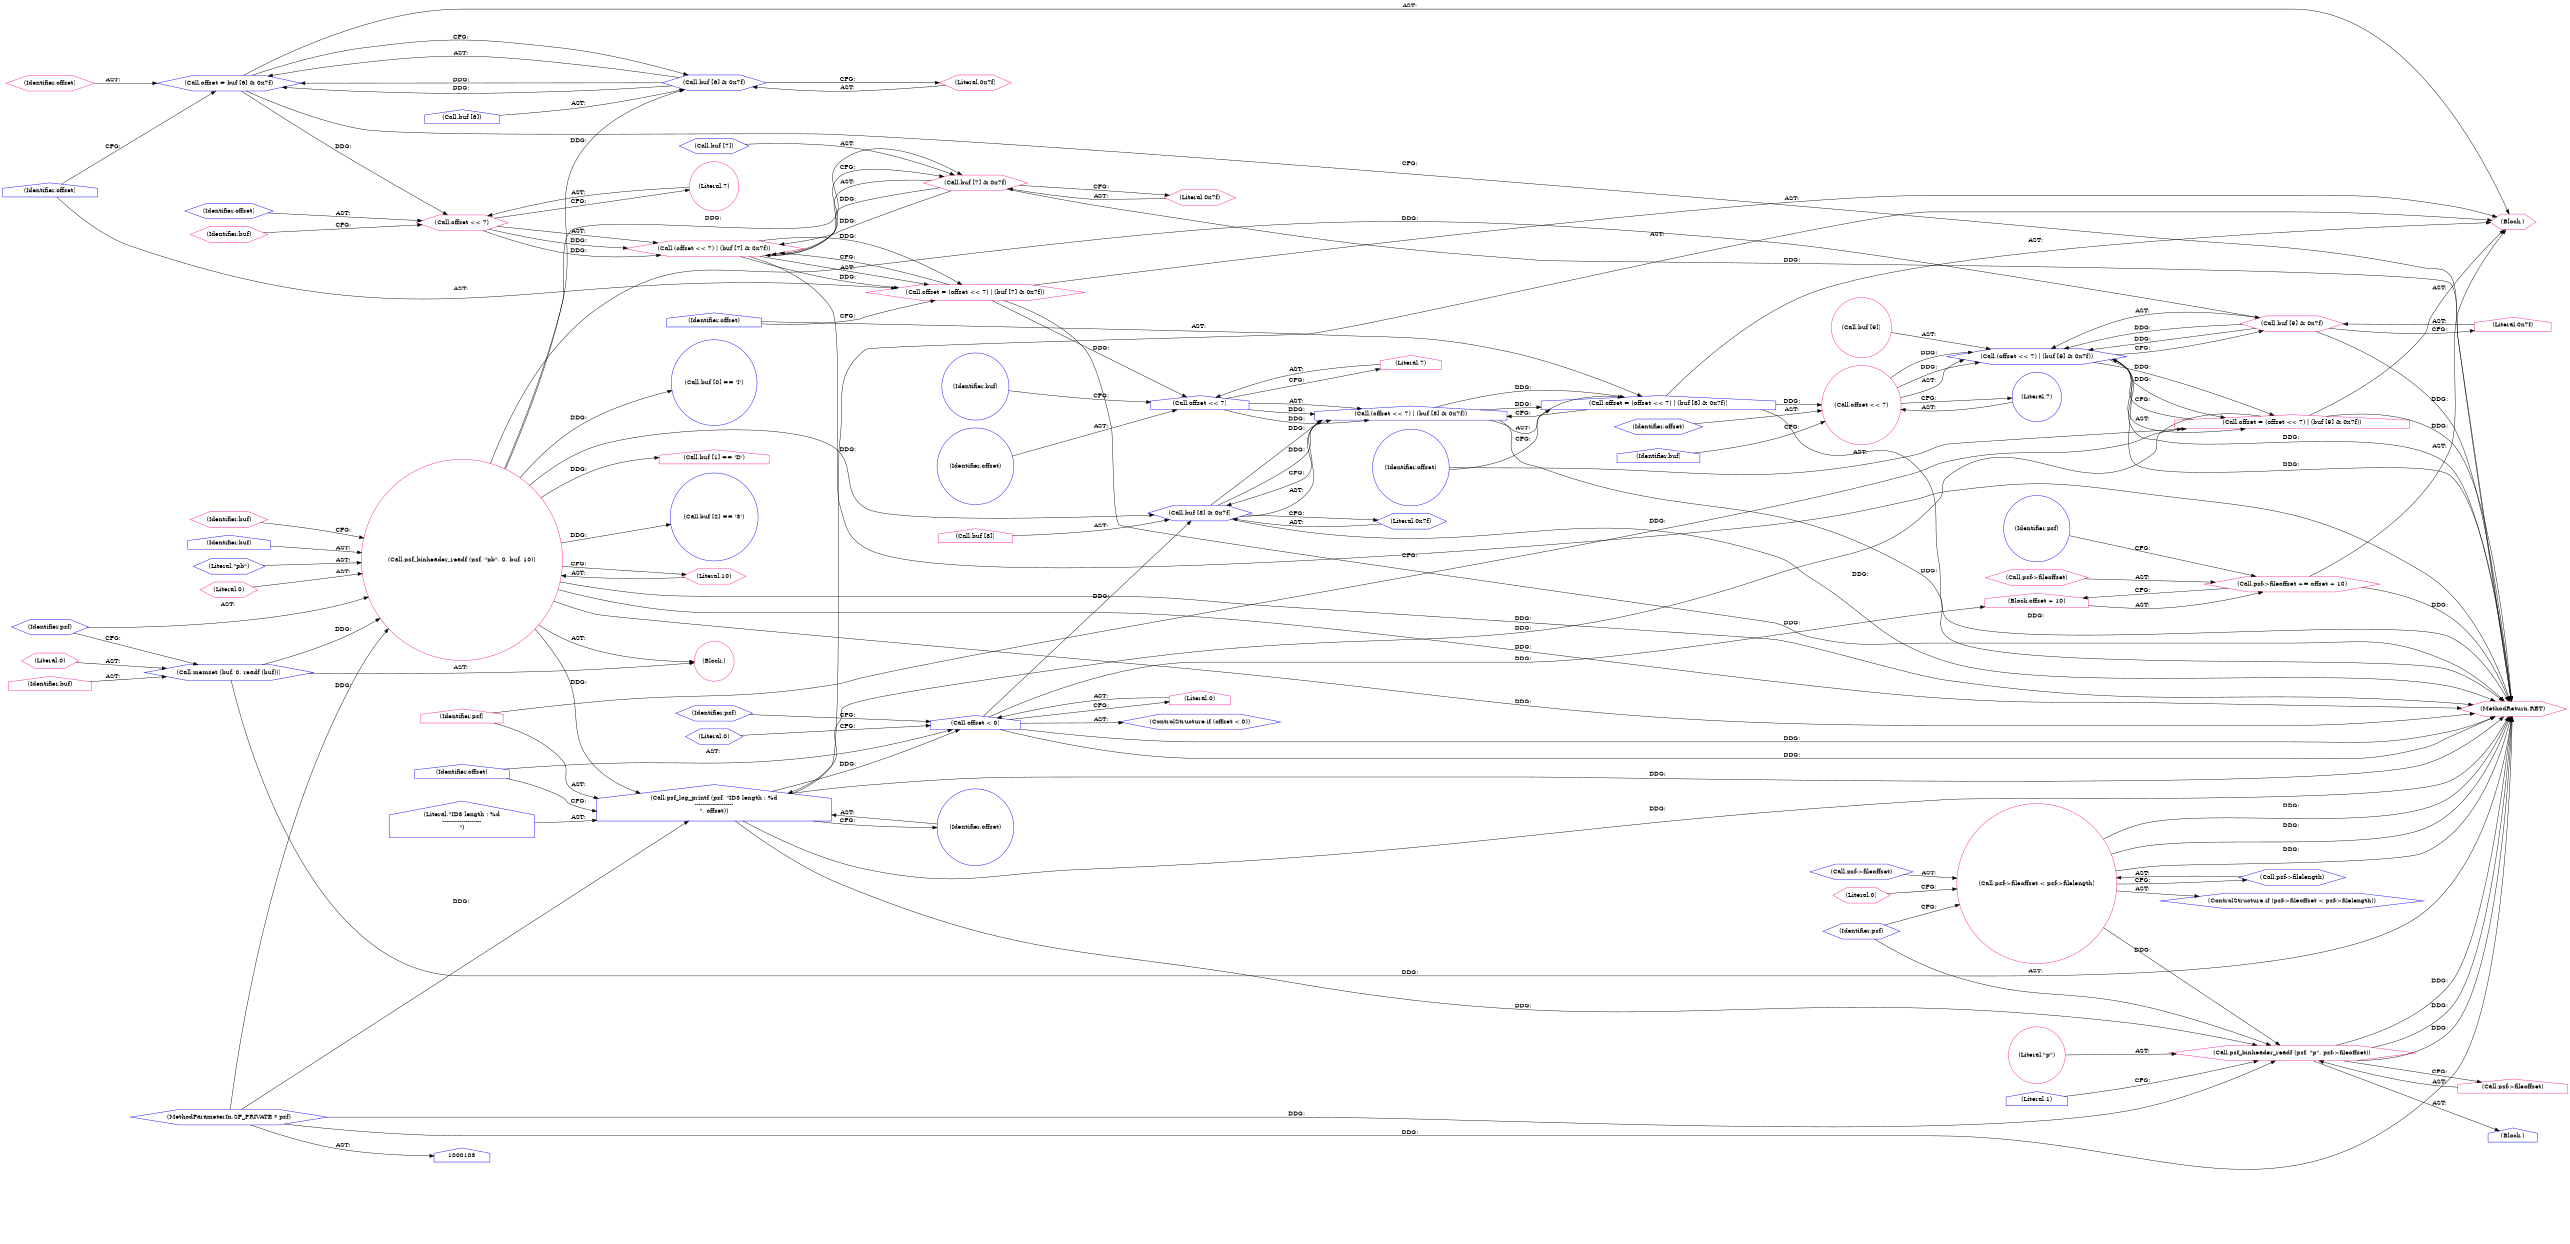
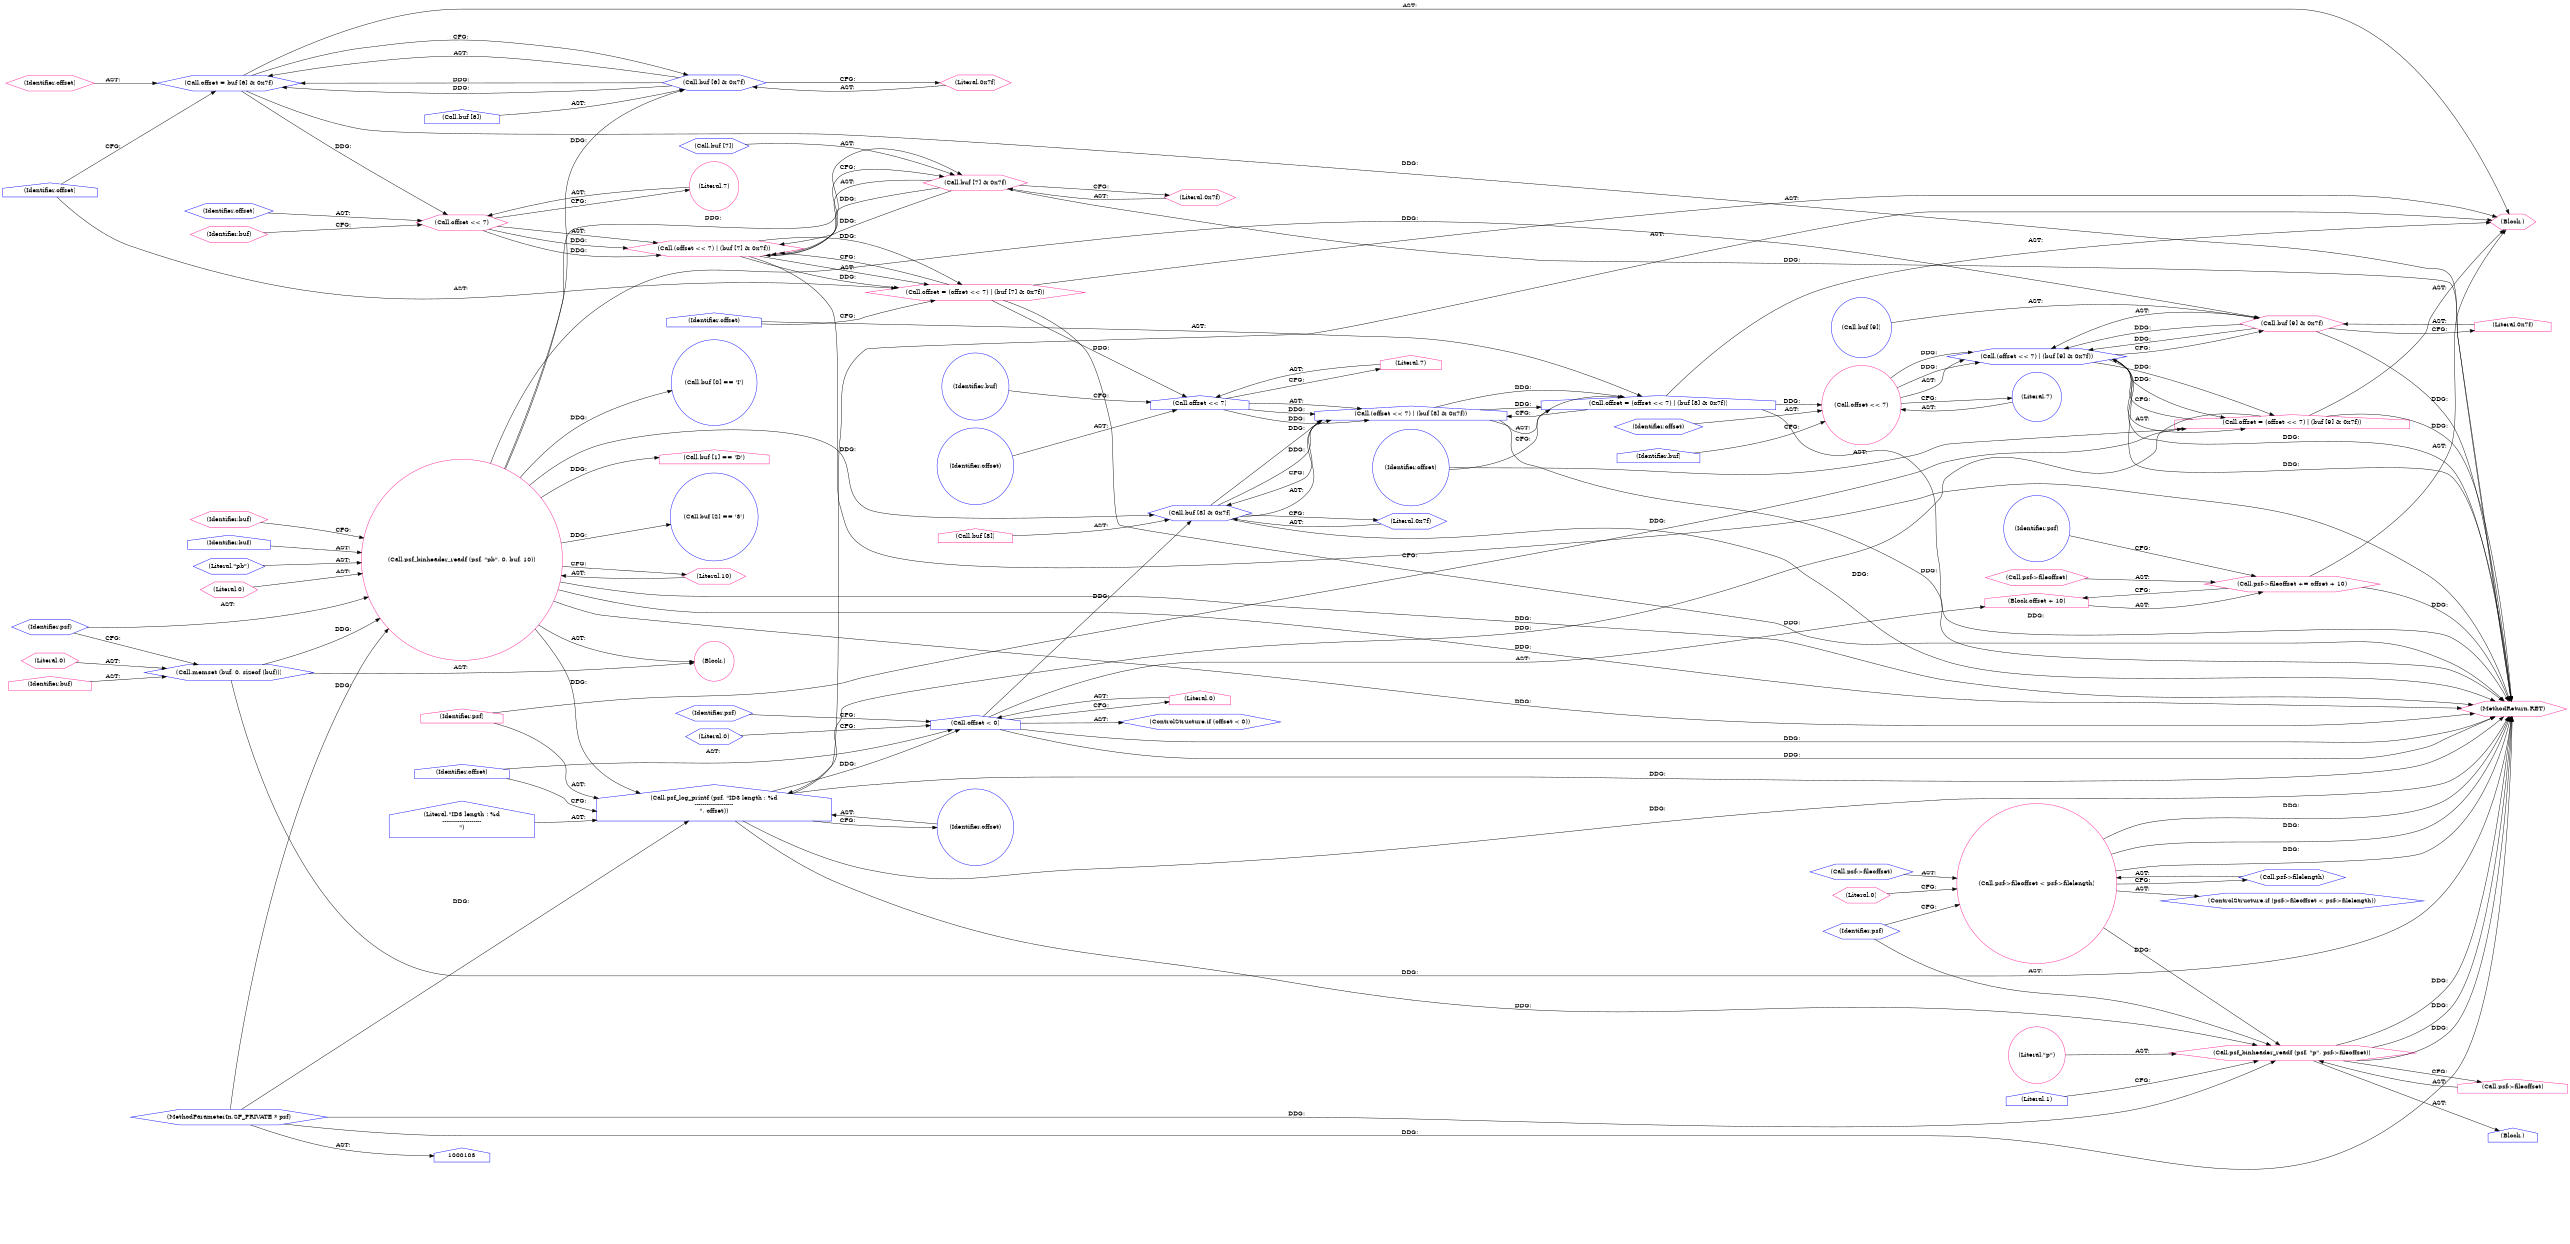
edge "(Call,offset = buf [6] & 0x7f)" -> "(MethodReturn,RET)": label "CFG: " -> "DDG: "
node "(Call,buf [9])": color deeppink -> blue
edge "(Call,buf [9])" -> "(Call,(offset << 7) | (buf [9] & 0x7f))": now "(Call,buf [9])" -> "(Call,buf [9] & 0x7f)"
edge "(Call,offset < 0)" -> "(Block,offset + 10)": label "DDG: " -> "AST: "
node "(Call,memset (buf, 0, readf (buf)))": label "(Call,memset (buf, 0, readf (buf)))" -> "(Call,memset (buf, 0, sizeof (buf)))"
